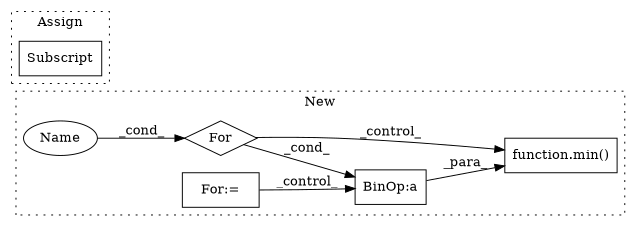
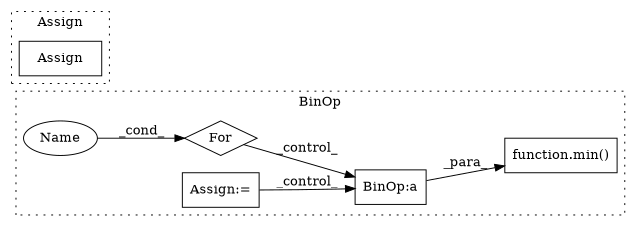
node "Subscript": label "Subscript" -> "Assign"
cluster "New": label "New" -> "BinOp"
edge "For" -> "function.min()": removed, label "_control_"
edge "For" -> "BinOp:a": label "_cond_" -> "_control_"
node "For:=": label "For:=" -> "Assign:="
